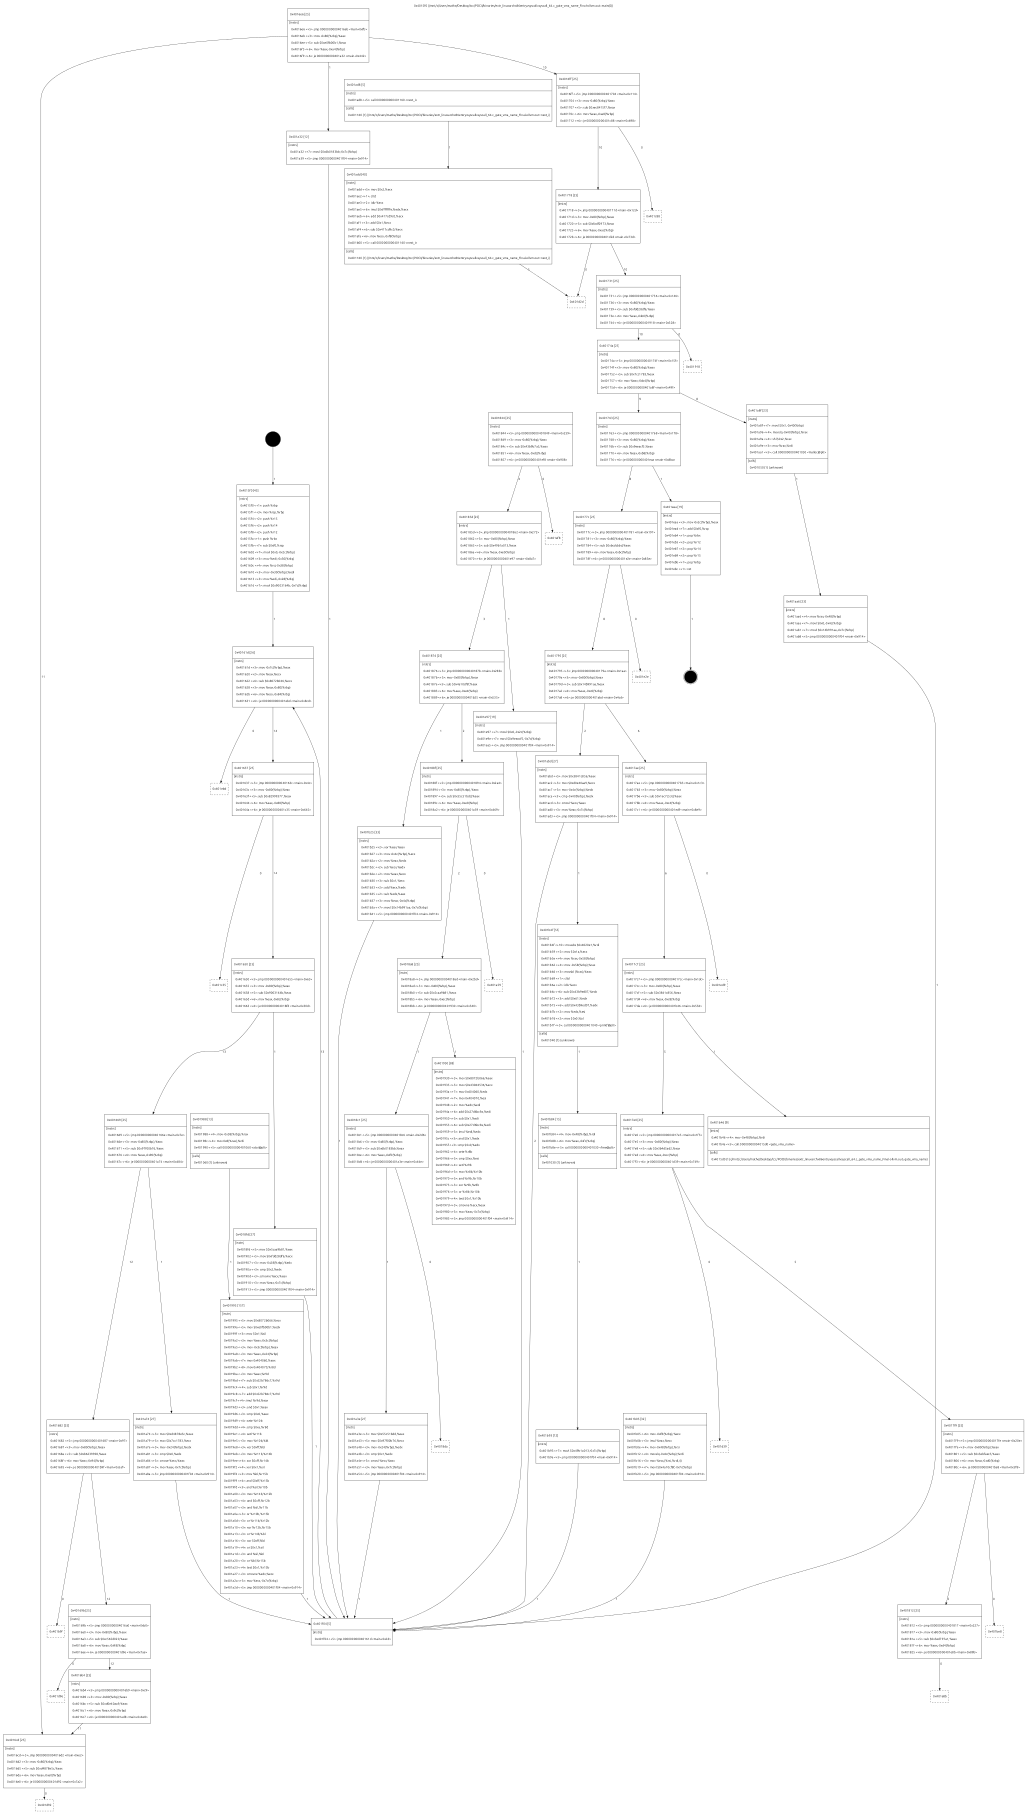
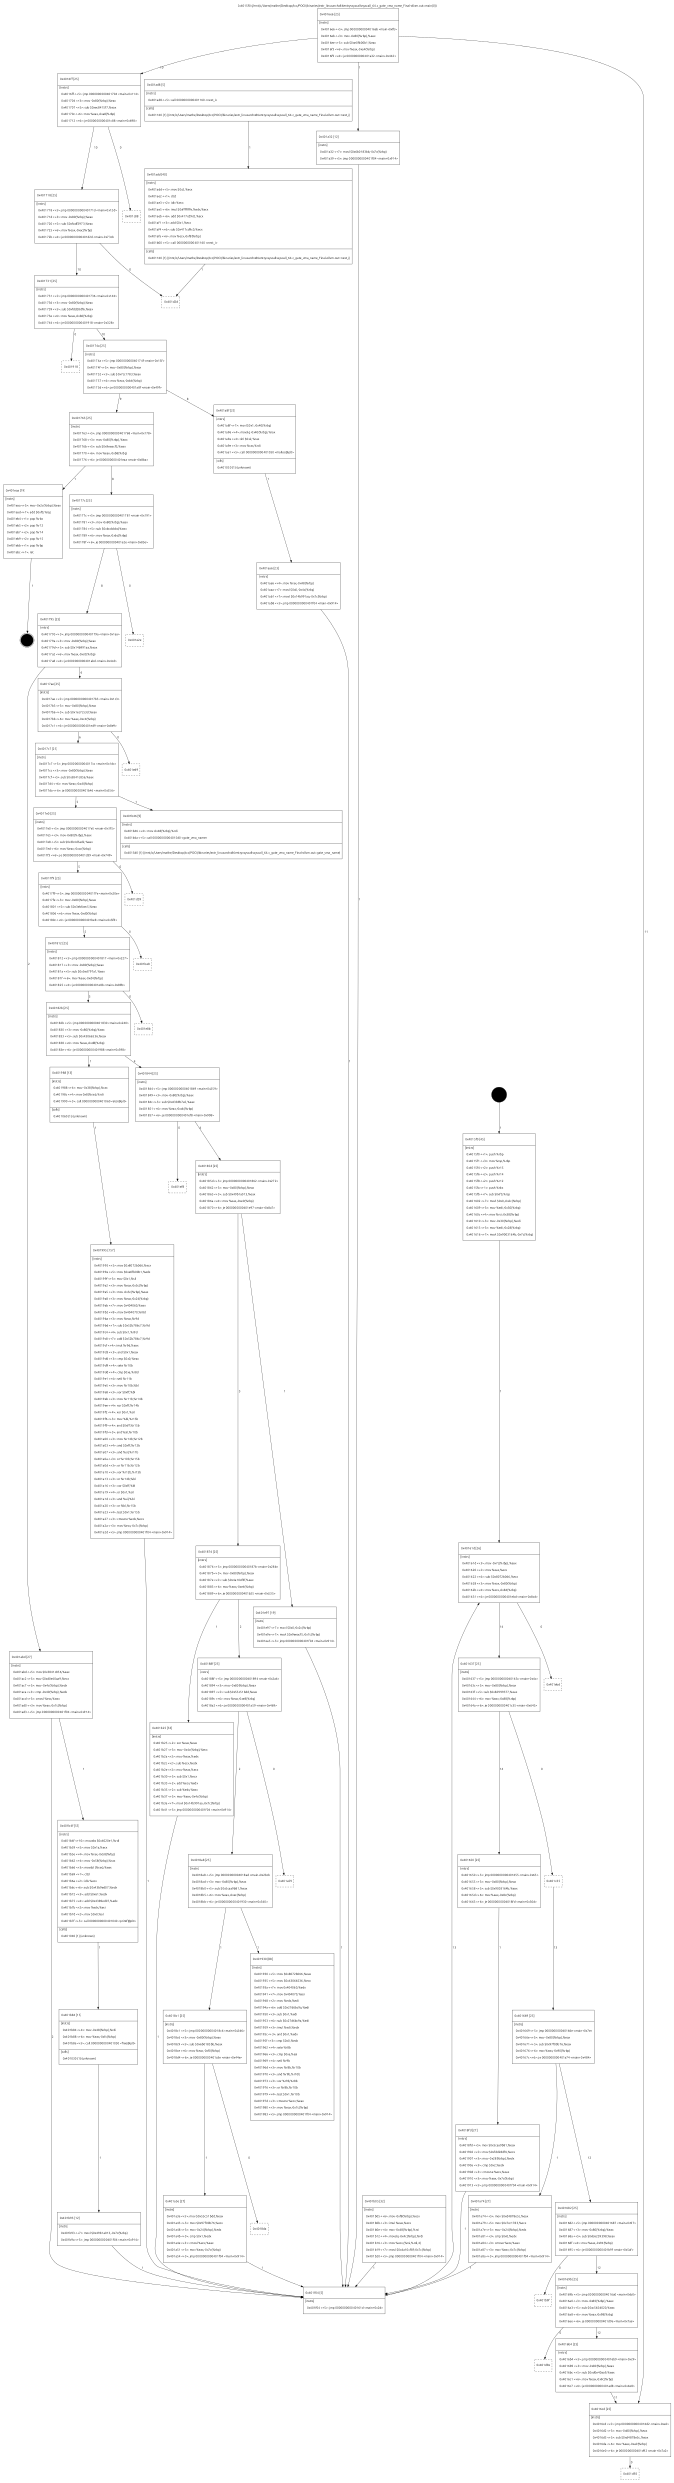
node "0x40182b [25]": added
edge "0x401650 [25]" -> "0x401669 [25]": now "0x401c35" -> "0x401669 [25]"
